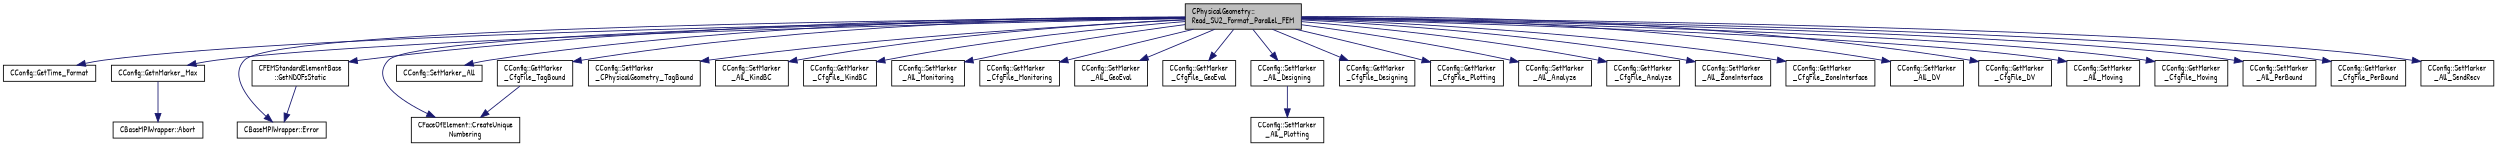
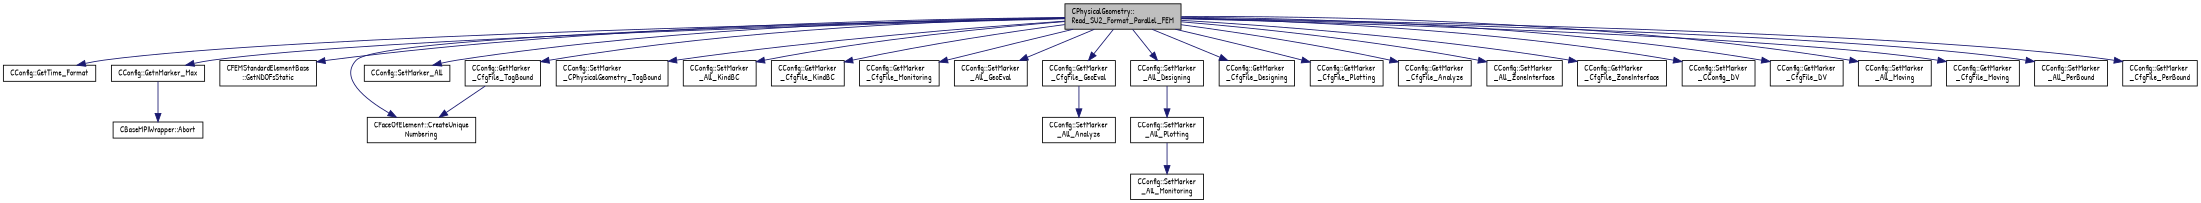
edge "CPhysicalGeometry:: Read_SU2_Format_Parallel_FEM" -> "CConfig::SetMarker _All_Monitoring": now "CConfig::SetMarker _All_Plotting" -> "CConfig::SetMarker _All_Monitoring"
edge "CPhysicalGeometry:: Read_SU2_Format_Parallel_FEM" -> "CConfig::SetMarker _All_Analyze": now "CConfig::GetMarker _CfgFile_GeoEval" -> "CConfig::SetMarker _All_Analyze"
node "CConfig::SetMarker _All_DV": label "CConfig::SetMarker _All_DV" -> "CConfig::SetMarker _CConfig_DV"
node "CConfig::SetMarker _All_SendRecv": removed
node "CBaseMPIWrapper::Error": removed
